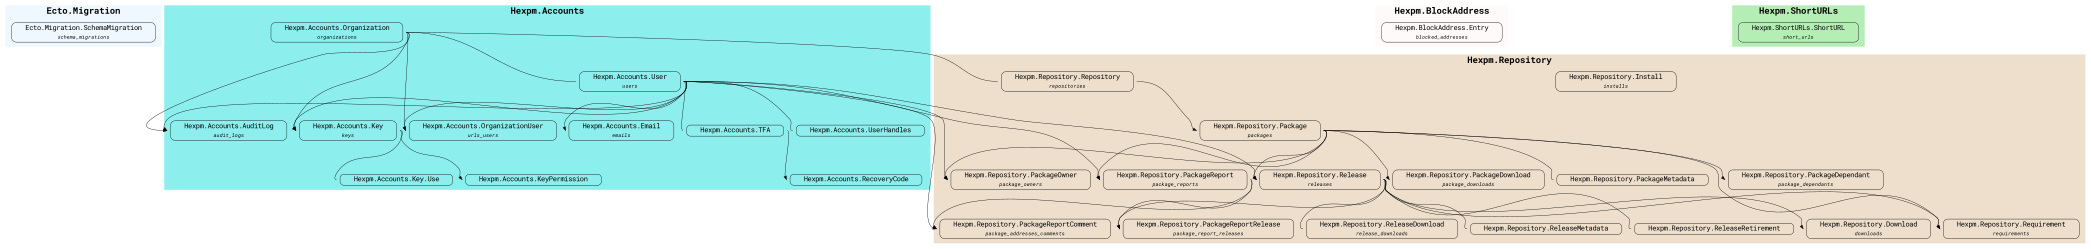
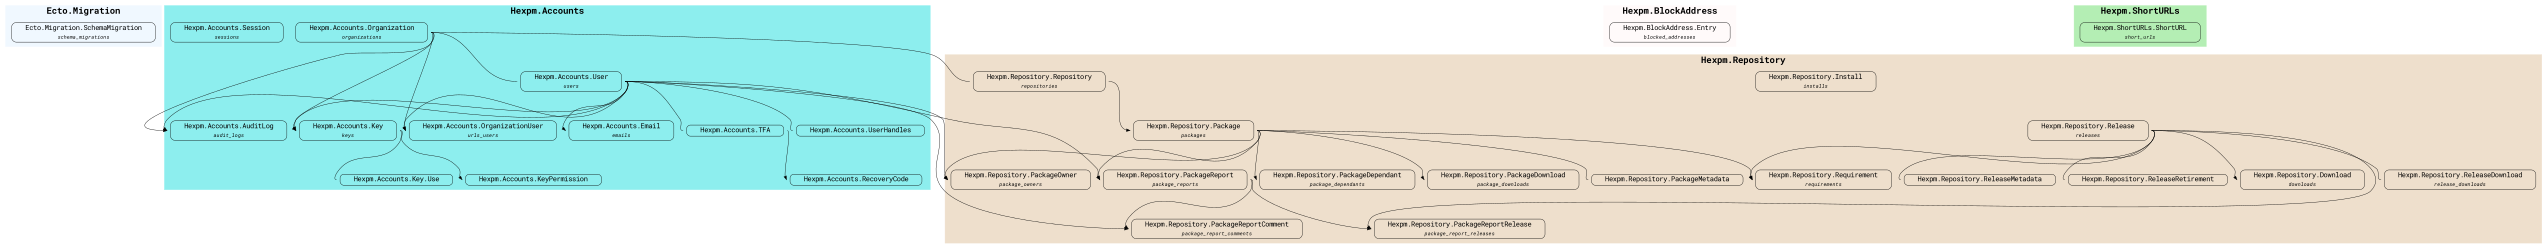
node "Hexpm.Accounts.Session": added
edge "Hexpm.Accounts.User" -> "Hexpm.Repository.Release": removed
edge "Hexpm.Repository.Package" -> "Hexpm.Repository.Release": removed
node "Hexpm.Repository.PackageReportComment": text "package_addresses_comments" -> "package_report_comments"
